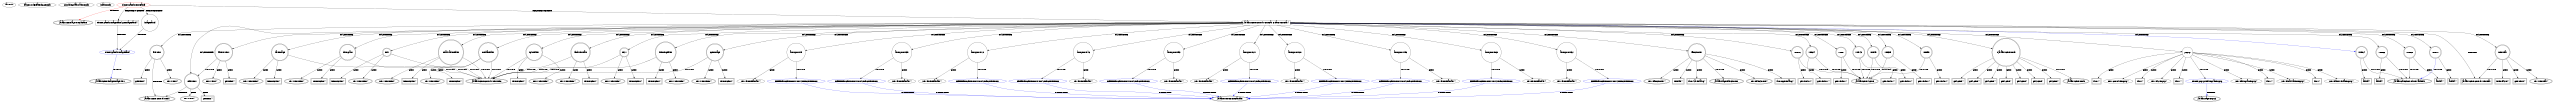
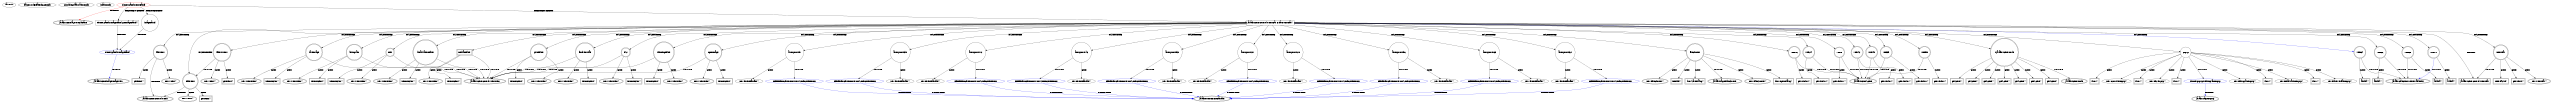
node "medianFilter": shape circle -> box
